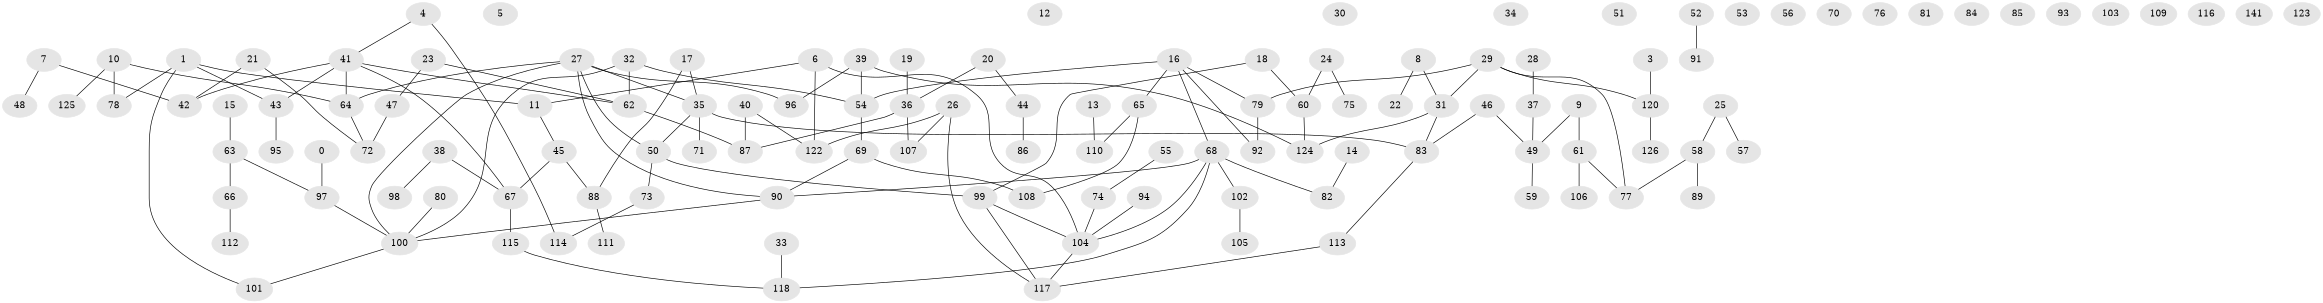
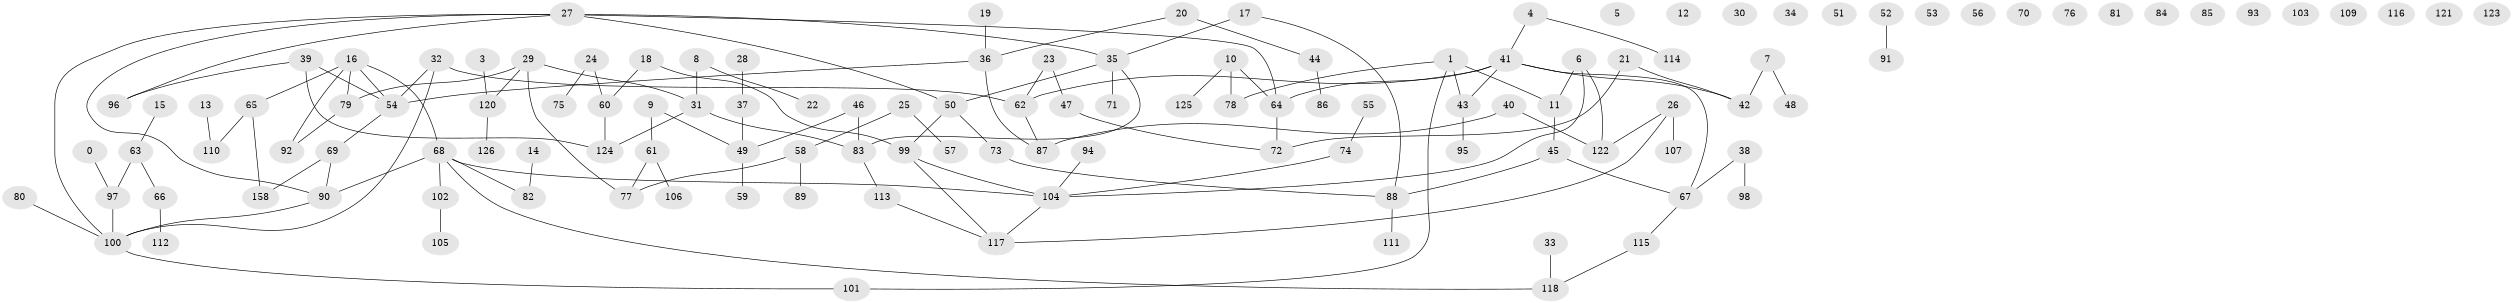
node "141": label "141" -> "121"
edge "36" -- "107": now "36" -- "54"
node "108": label "108" -> "158"
edge "73" -- "114": now "73" -- "88"
